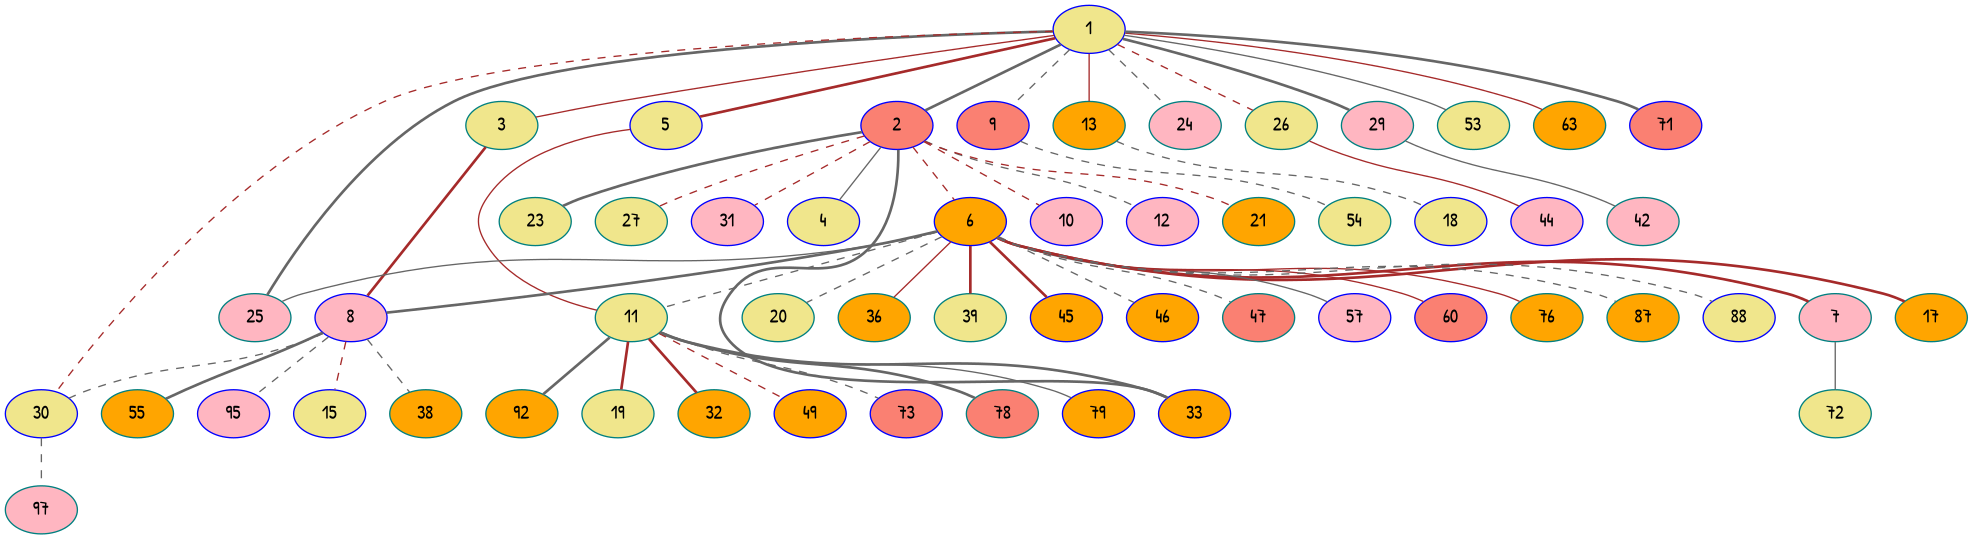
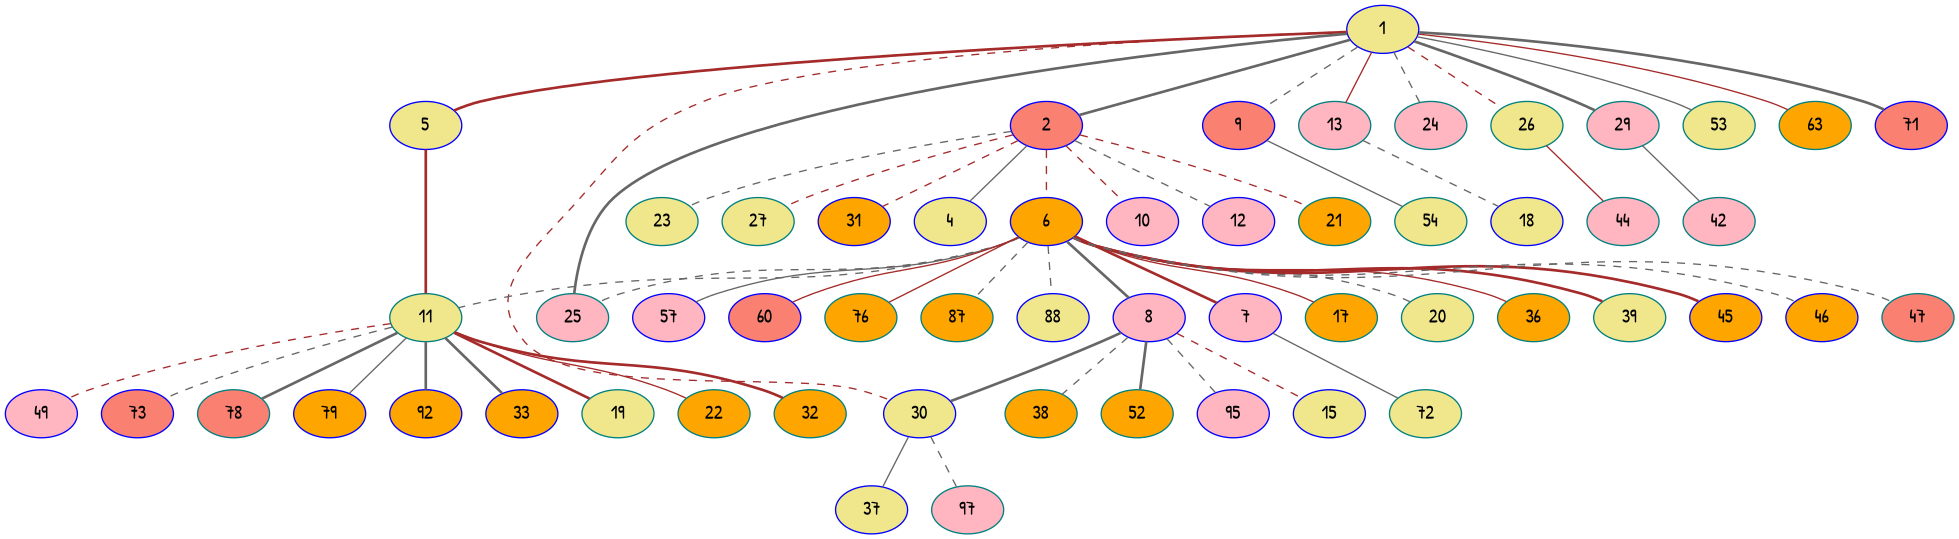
node "3": removed
node "13": fillcolor orange -> lightpink
edge "2" -- "23": style bold -> dashed
edge "9" -- "54": style dashed -> solid
edge "5" -- "11": style solid -> bold
node "31": fillcolor lightpink -> orange
node "44": color blue -> teal
edge "6" -- "25": style solid -> dashed
edge "6" -- "17": style bold -> solid
node "7": color teal -> blue
edge "2" -- "33": removed
edge "8" -- "30": style dashed -> bold
node "55": label "55" -> "52"
node "92": color teal -> blue
node "22": added
node "49": fillcolor orange -> lightpink
node "37": added
